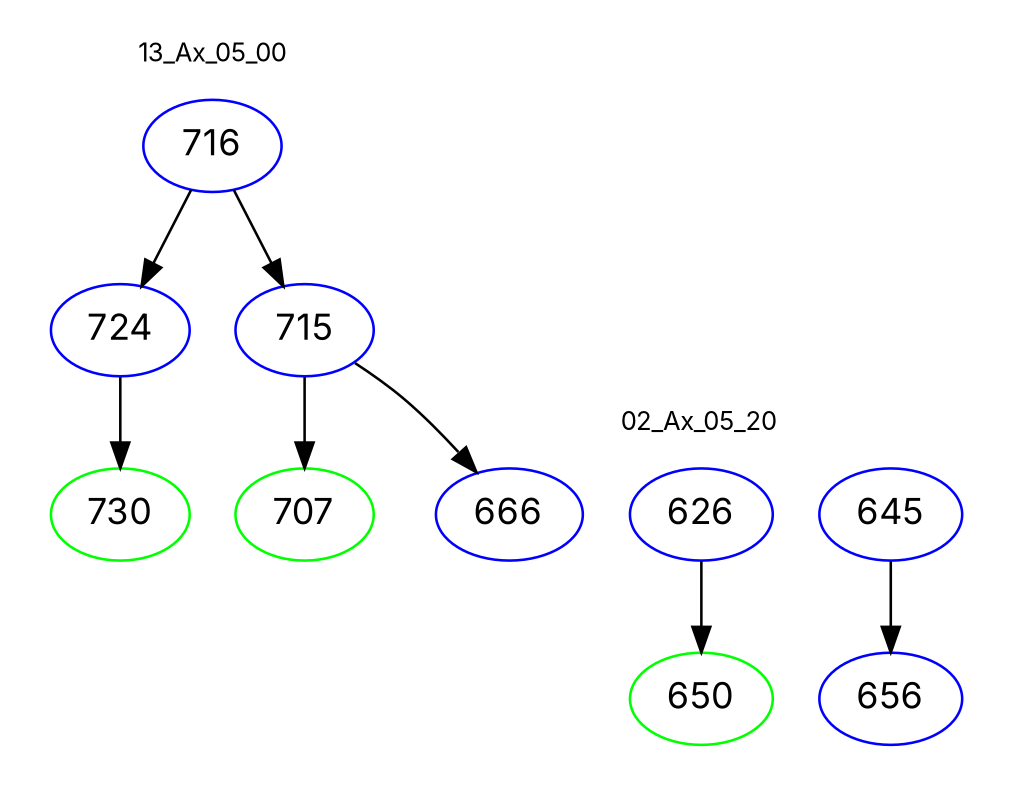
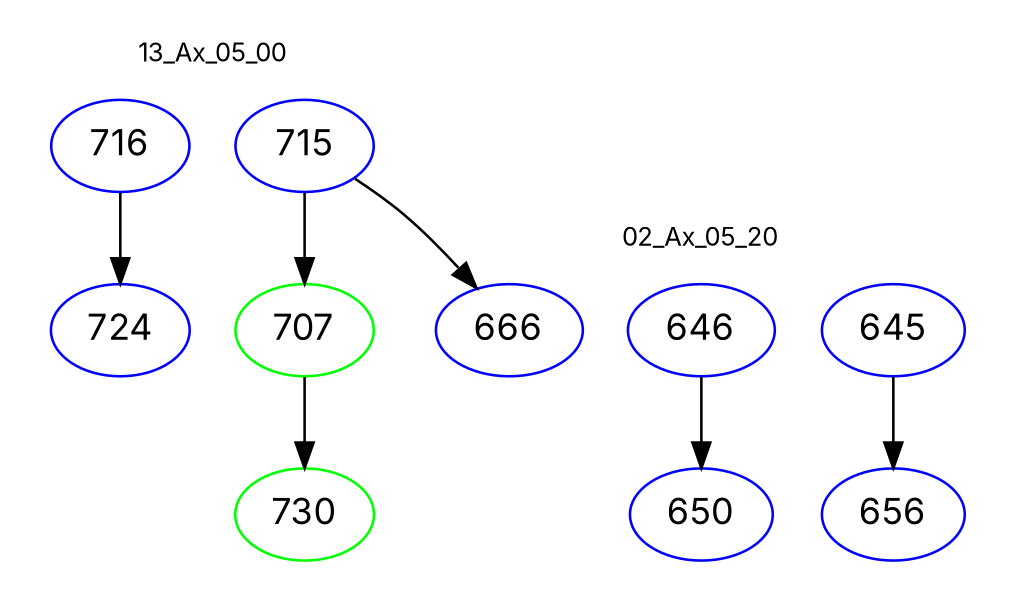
edge "716" -> "715": removed
edge "724" -> "730": now "707" -> "730"
node "626": label "626" -> "646"
node "650": color green -> blue
